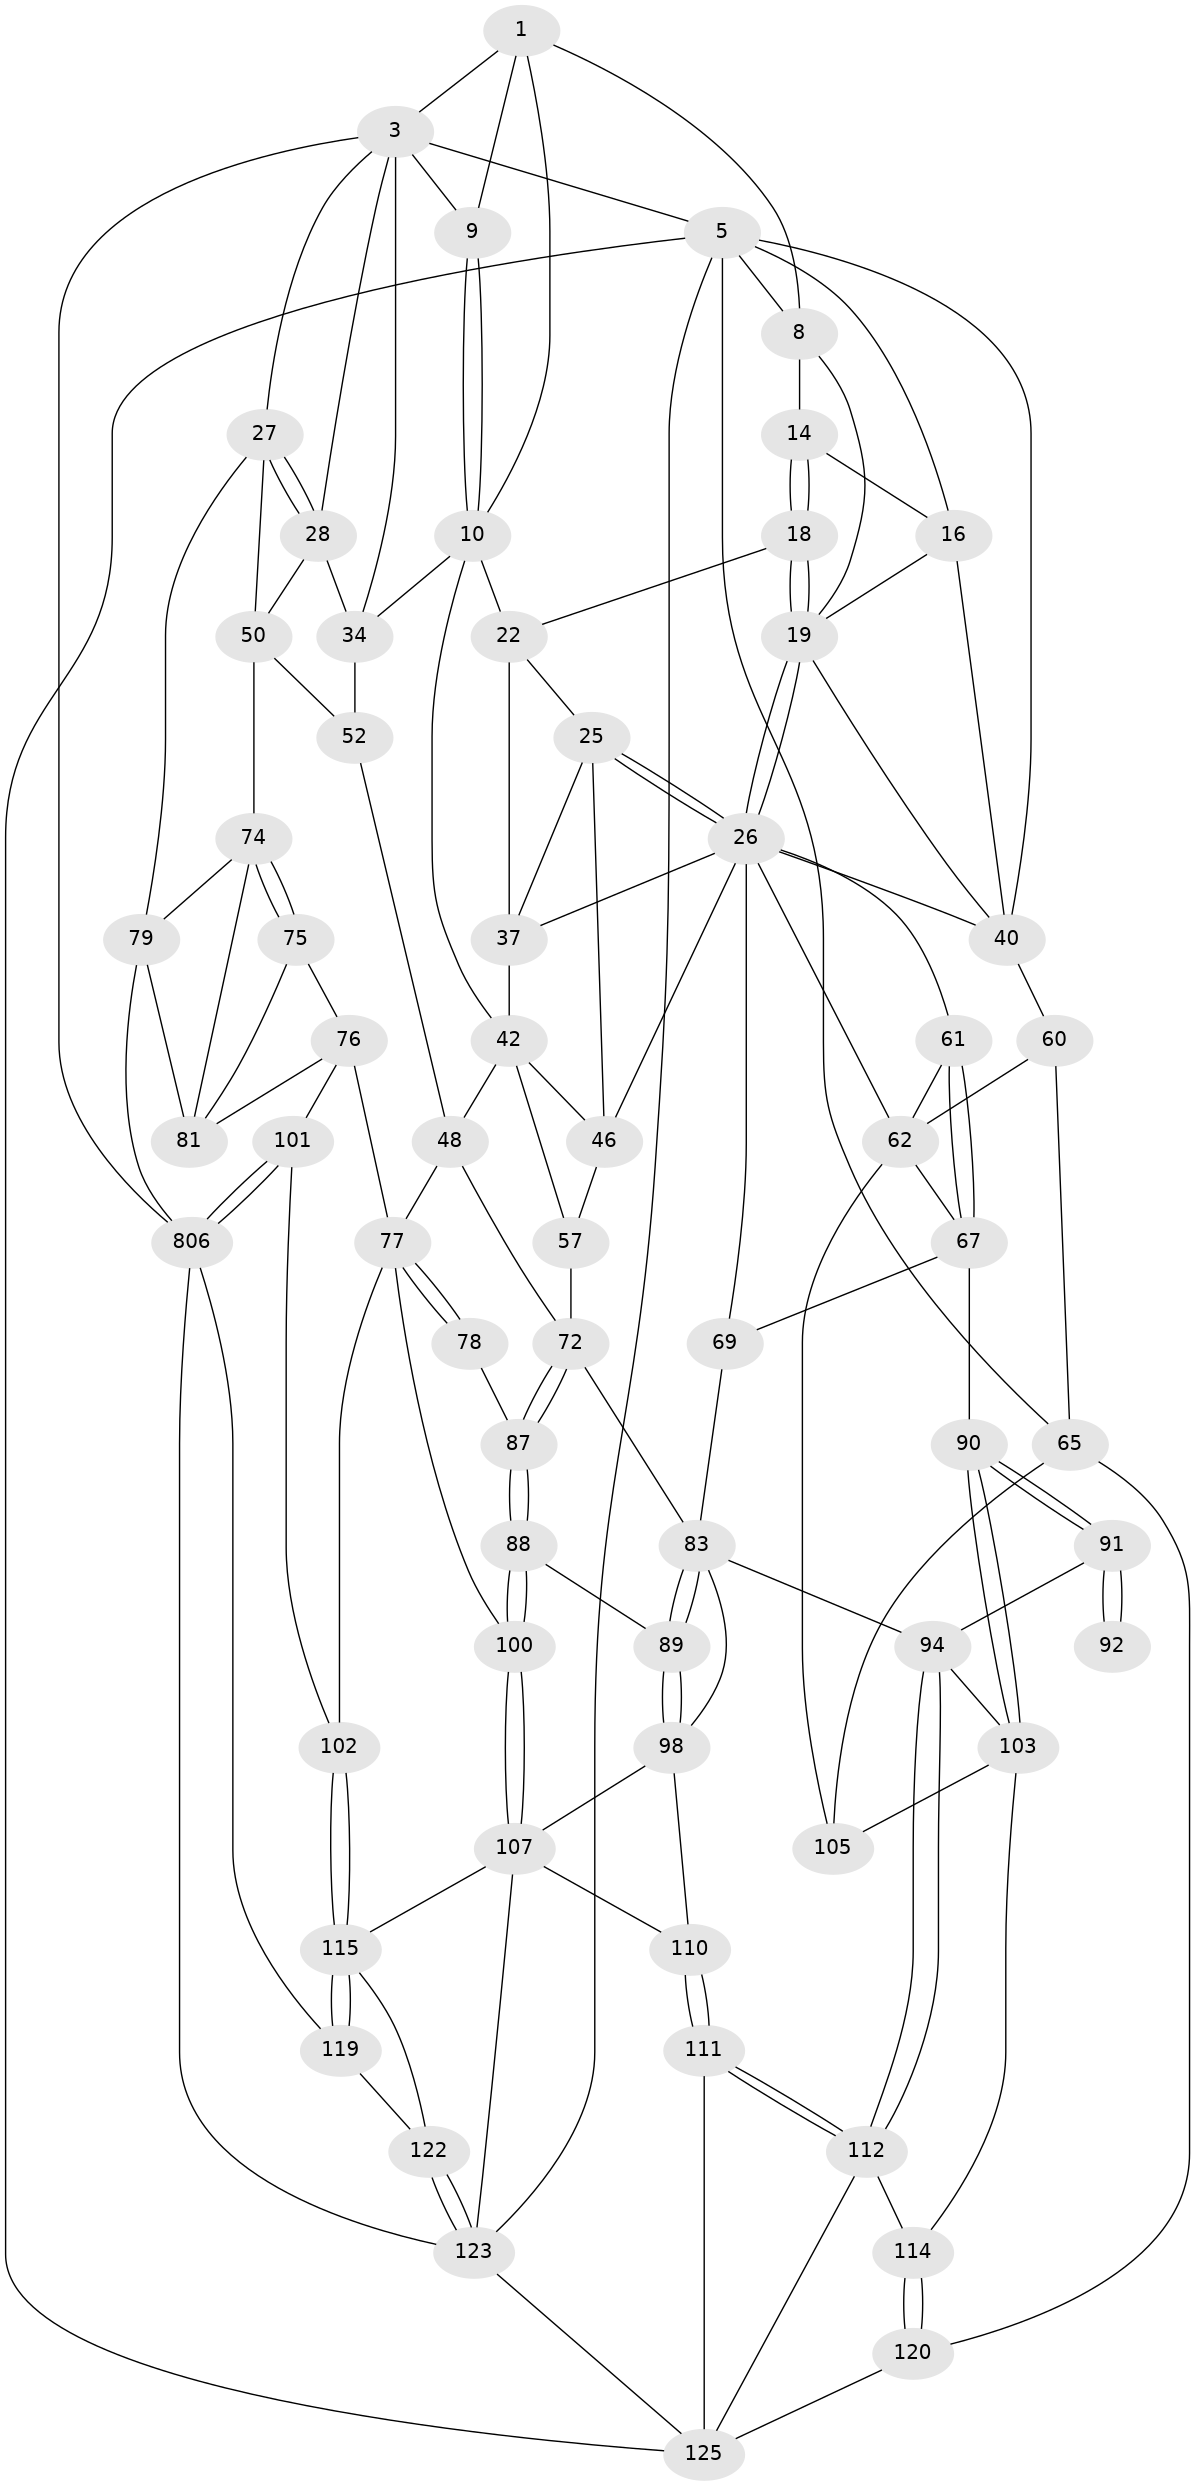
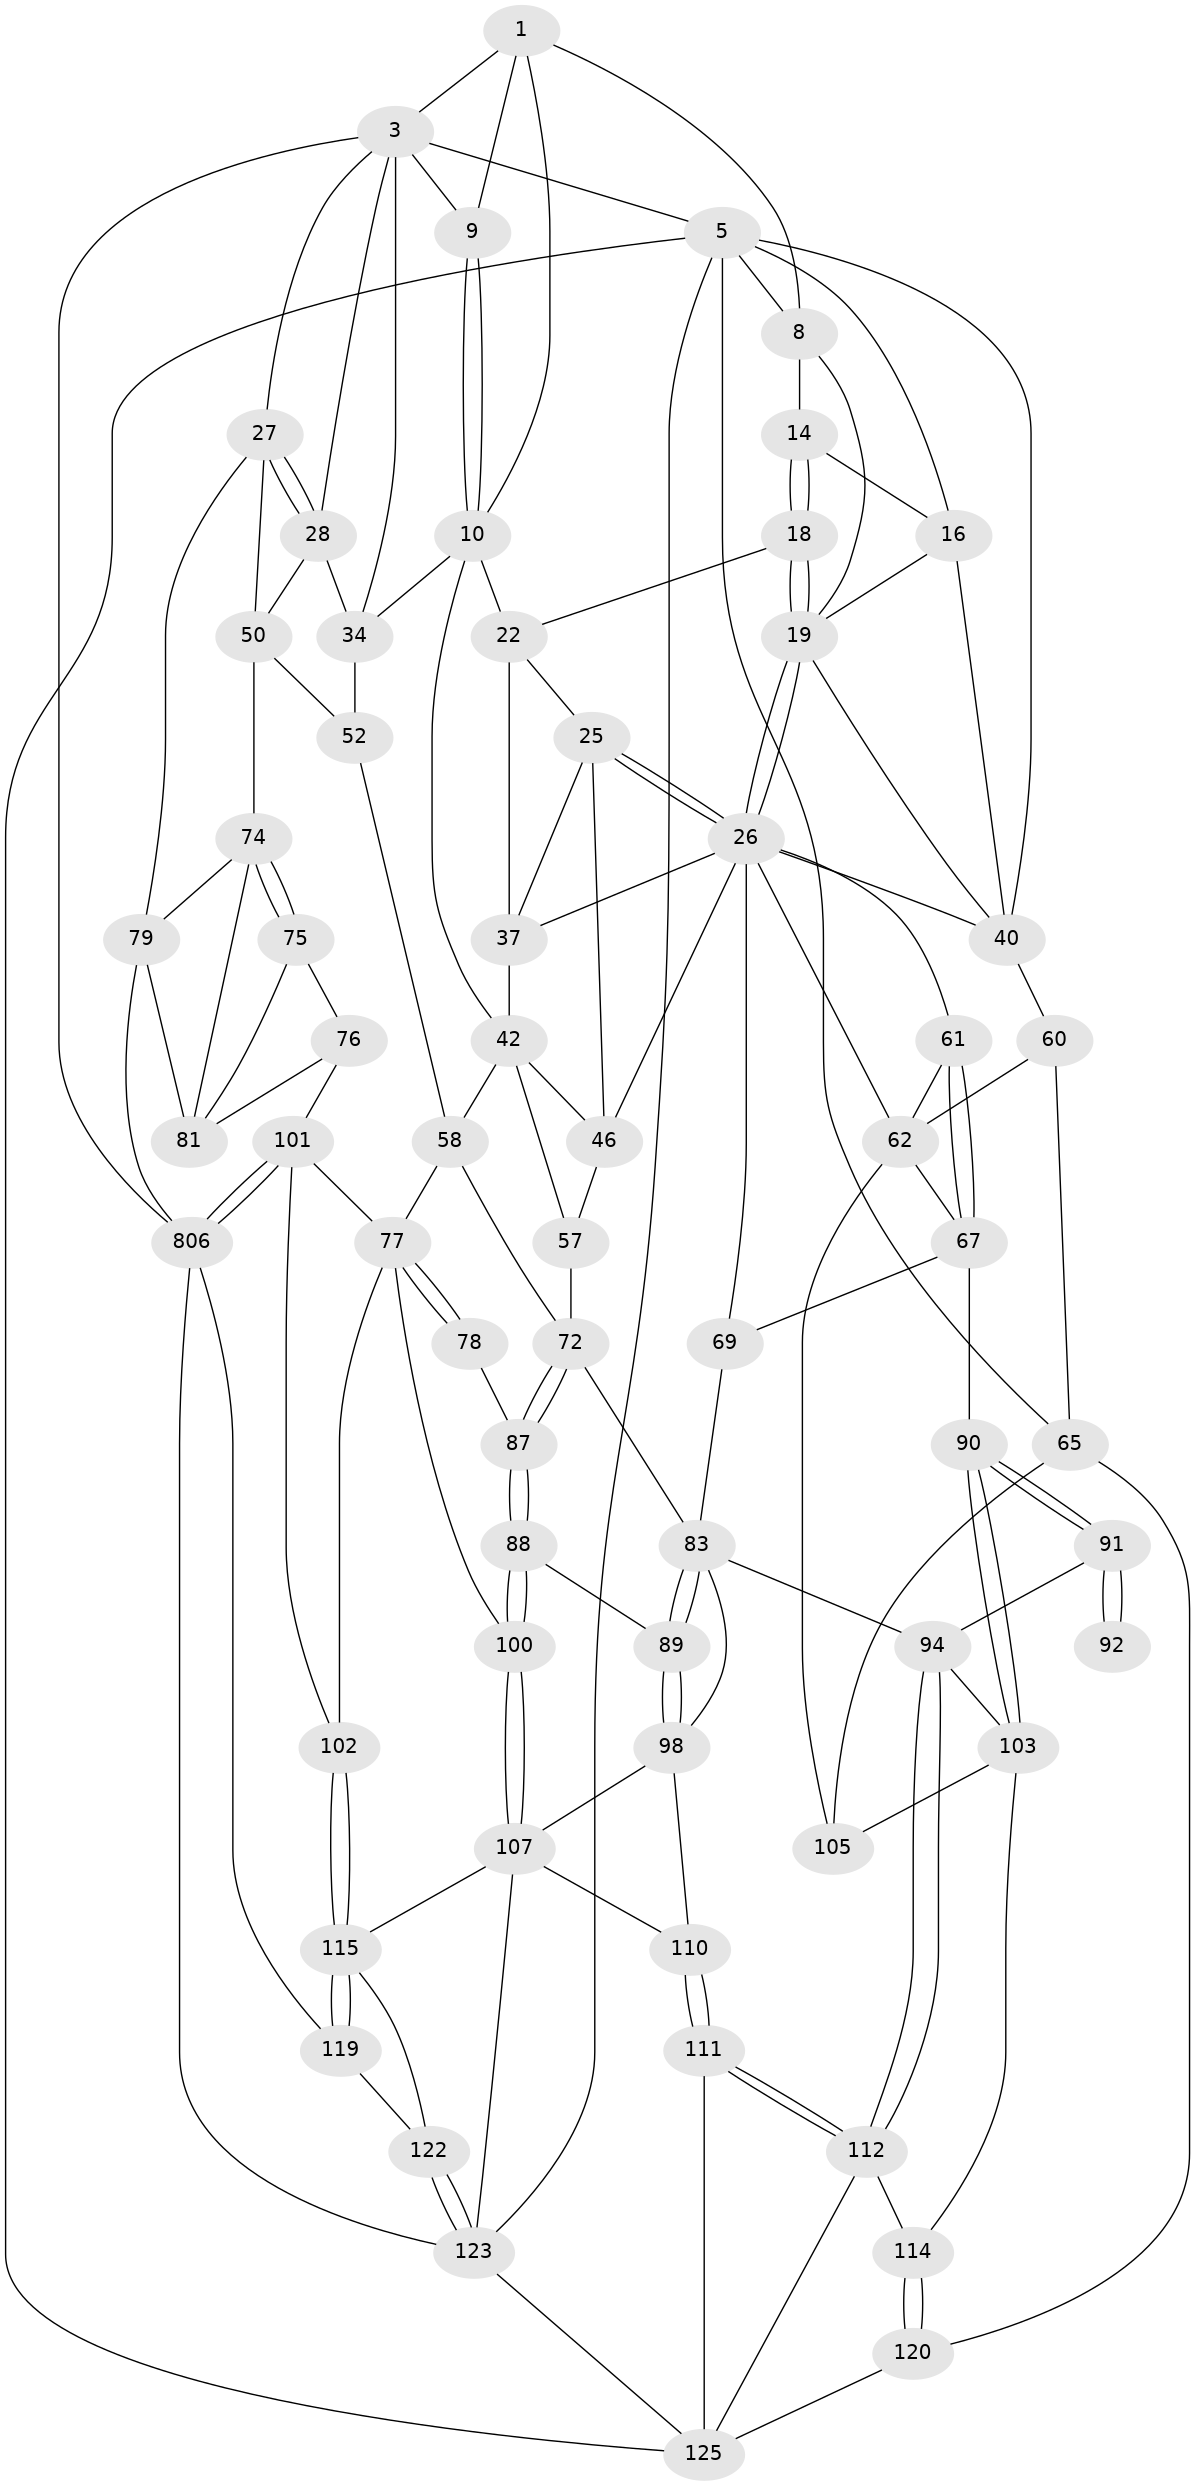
edge "76" -- "77": now "101" -- "77"
node "48": label "48" -> "58"
